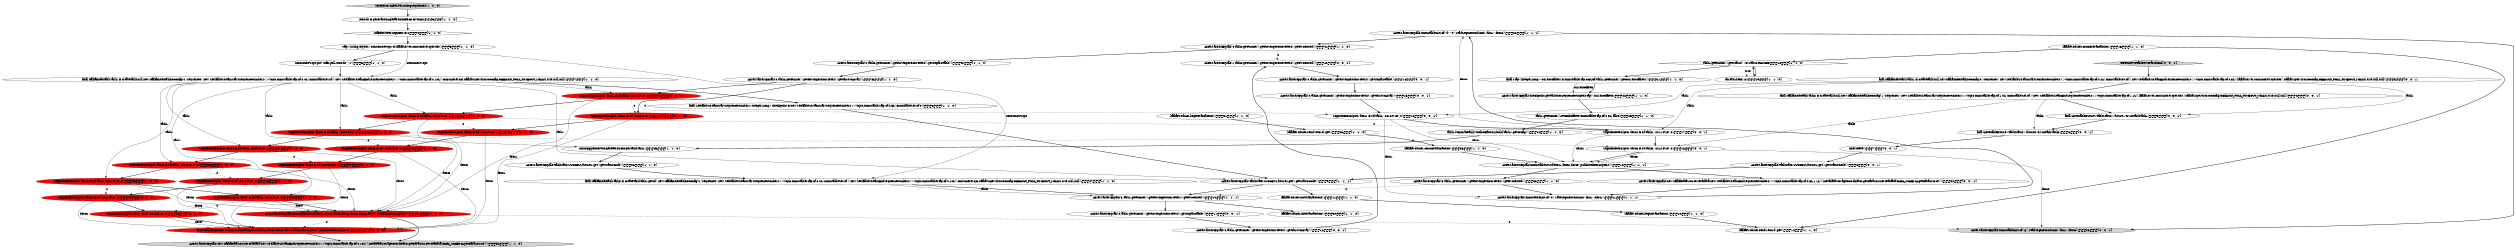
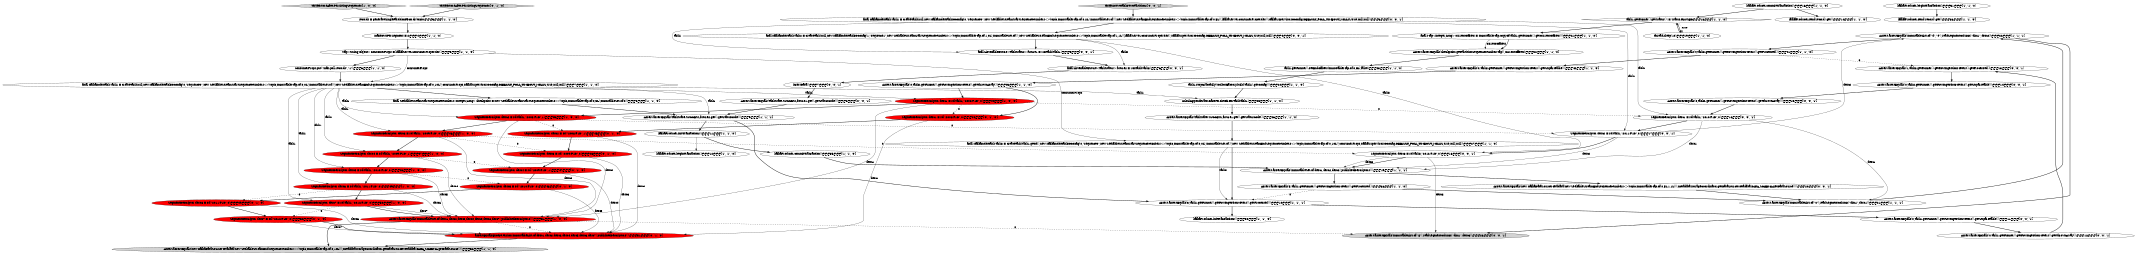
node "testRestoreAfterPersistingSequences['0', '1', '0']": added
node "maxRowsPerSegment = 2@@@4@@@['1', '1', '0']": shape diamond -> ellipse
edge "kafkaProducer.send(record).get()@@@33@@@['1', '1', '0']" -> "kafkaProducer.commitTransaction()@@@35@@@['1', '1', '0']": now "kafkaProducer.initTransactions()@@@11@@@['1', '1', '0']" -> "kafkaProducer.commitTransaction()@@@35@@@['1', '1', '0']"
edge "kafkaProducer.initTransactions()@@@11@@@['1', '1', '0']" -> "kafkaProducer.beginTransaction()@@@12@@@['1', '1', '0']": style bold -> solid
edge "kafkaProducer.beginTransaction()@@@12@@@['1', '1', '0']" -> "kafkaProducer.send(record).get()@@@14@@@['1', '1', '0']": removed
